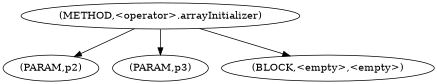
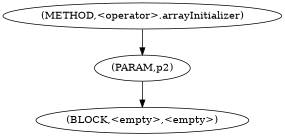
edge "(METHOD,<operator>.arrayInitializer)" -> "(BLOCK,<empty>,<empty>)": now "(PARAM,p2)" -> "(BLOCK,<empty>,<empty>)"
node "(PARAM,p3)": removed
